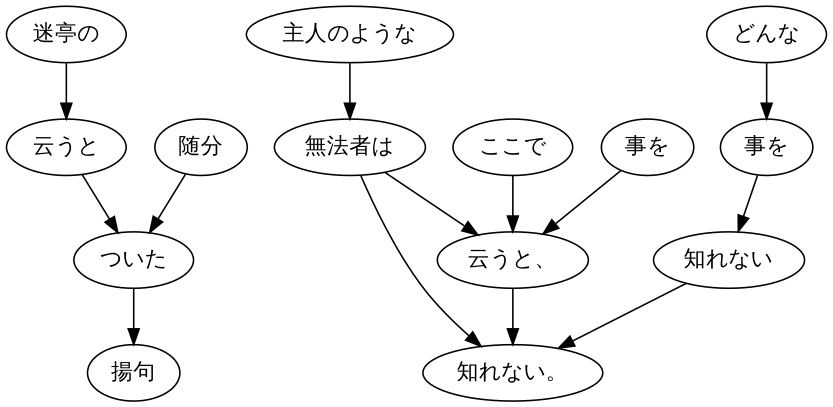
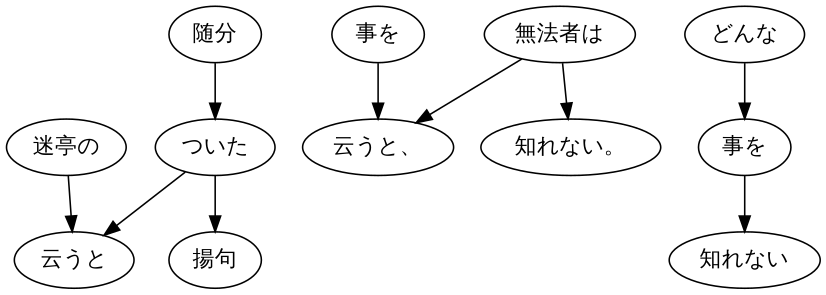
node "主人のような": removed
node "ここで": removed
edge "云うと" -> "ついた": reversed
edge "云うと、" -> "知れない。": removed
edge "知れない" -> "知れない。": removed
